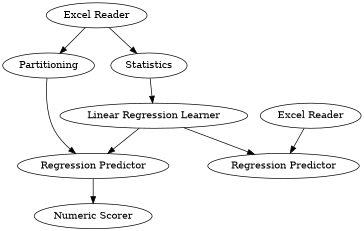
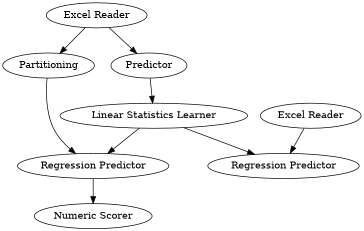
node "Statistics": label "Statistics" -> "Predictor"
node "Linear Regression Learner": label "Linear Regression Learner" -> "Linear Statistics Learner"
